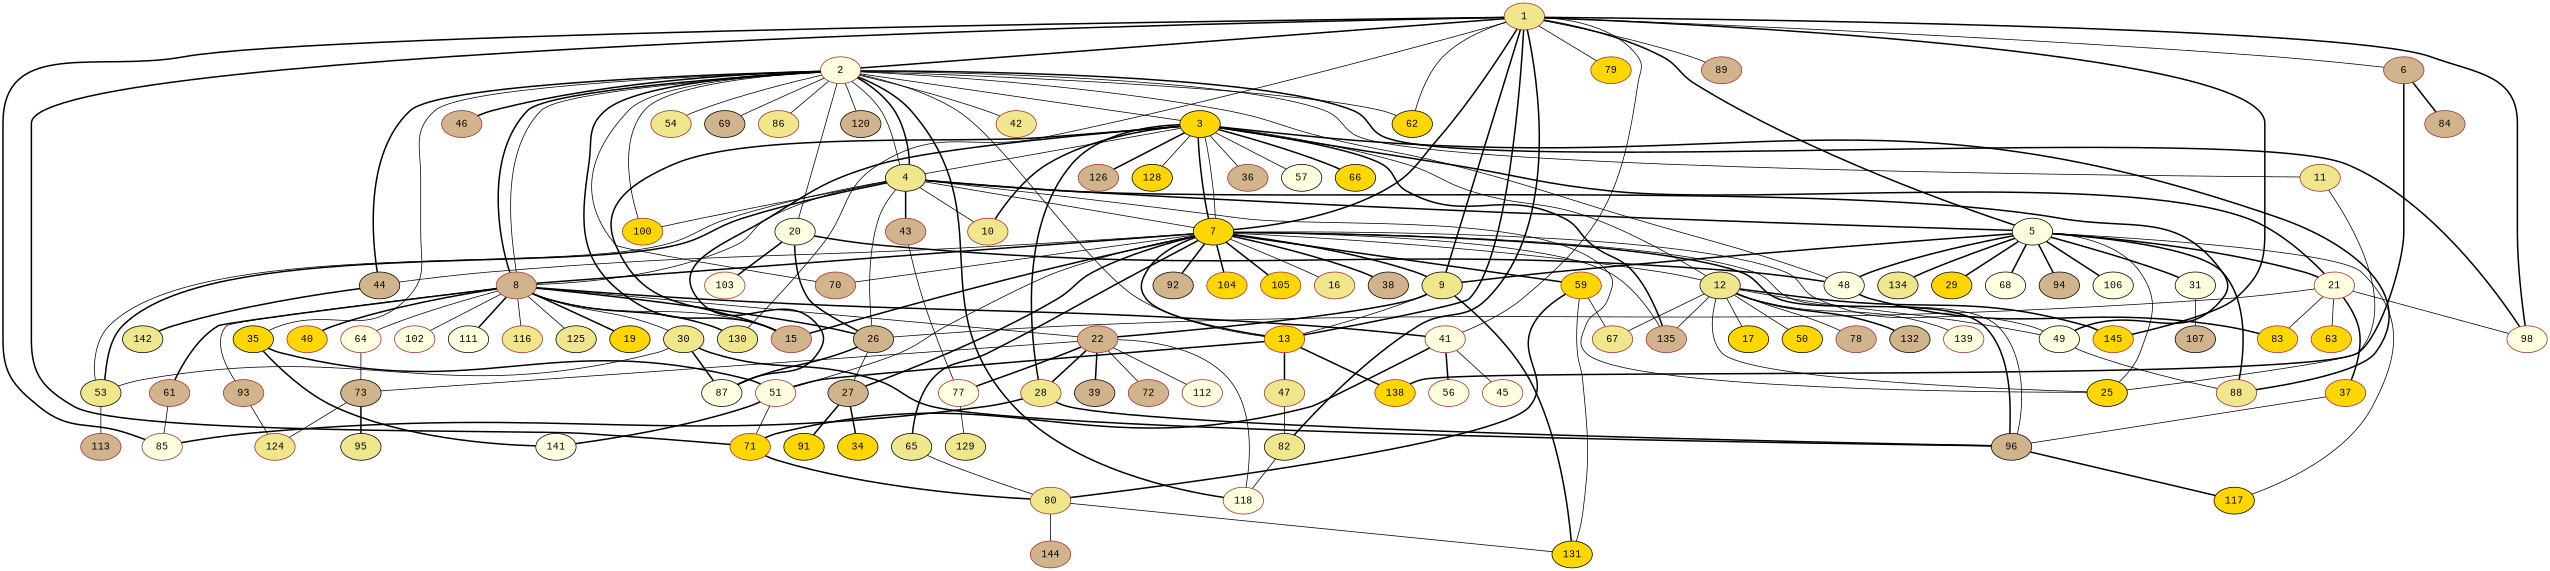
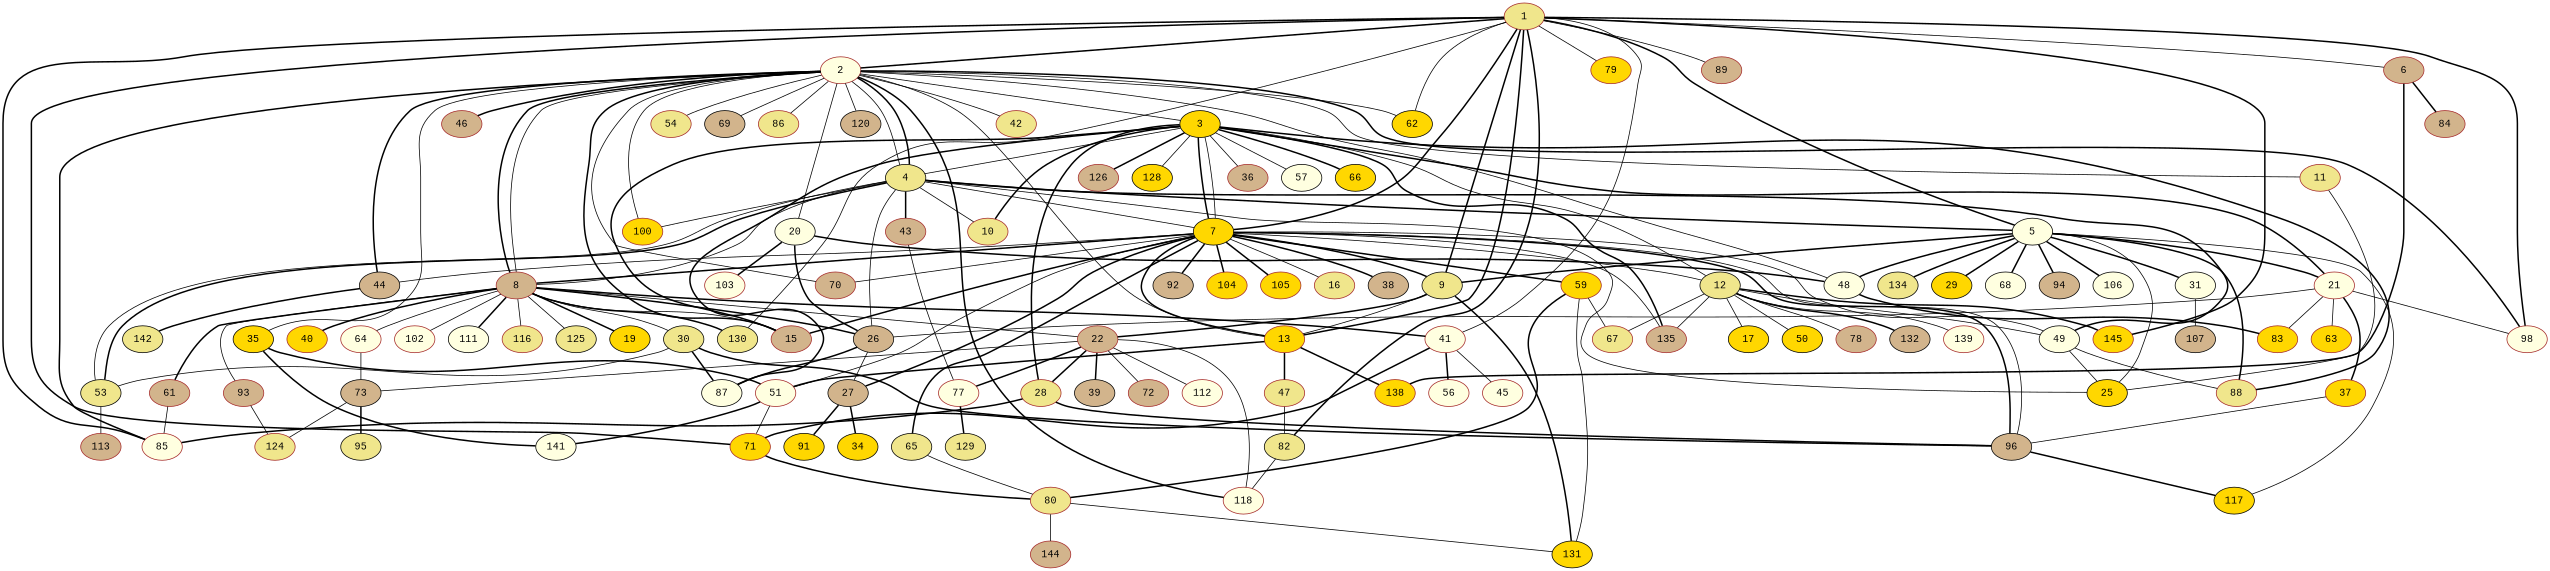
edge "2" -- "85": added
edge "12" -- "25": now "49" -- "25"
edge "77" -- "129": style solid -> bold
